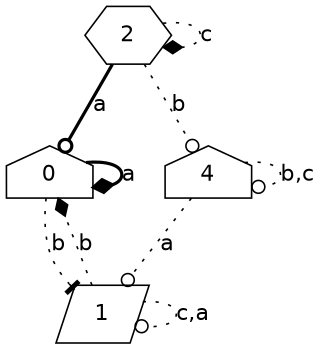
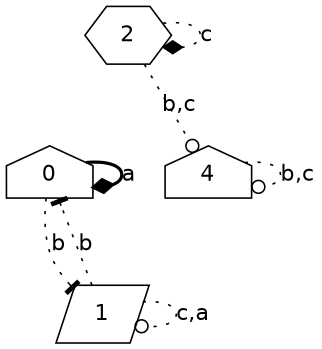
edge "2" -> "0": removed, label "a"
edge "2" -> "4": label "b" -> "b,c"
edge "4" -> "1": removed, label "a"
edge "1" -> "0": arrowhead diamond -> tee
